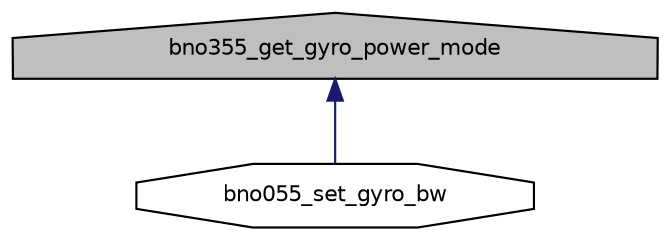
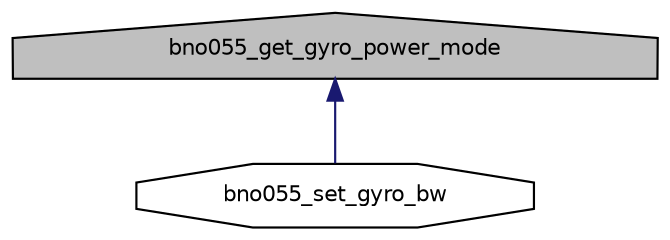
node "bno355_get_gyro_power_mode": label "bno355_get_gyro_power_mode" -> "bno055_get_gyro_power_mode"
